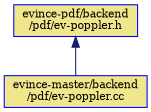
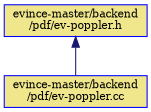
node "evince-pdf/backend /pdf/ev-poppler.h": label "evince-pdf/backend /pdf/ev-poppler.h" -> "evince-master/backend /pdf/ev-poppler.h"
